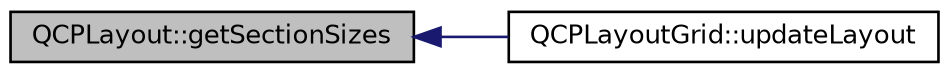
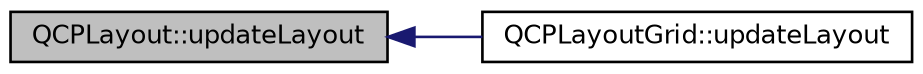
node "QCPLayout::getSectionSizes": label "QCPLayout::getSectionSizes" -> "QCPLayout::updateLayout"
